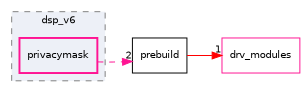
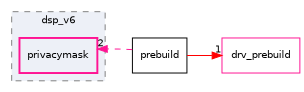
node "drv_modules": label "drv_modules" -> "drv_prebuild"
edge "privacymask" -> "prebuild": reversed
